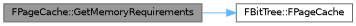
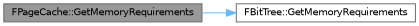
node "FBitTree::FPageCache": label "FBitTree::FPageCache" -> "FBitTree::GetMemoryRequirements"
